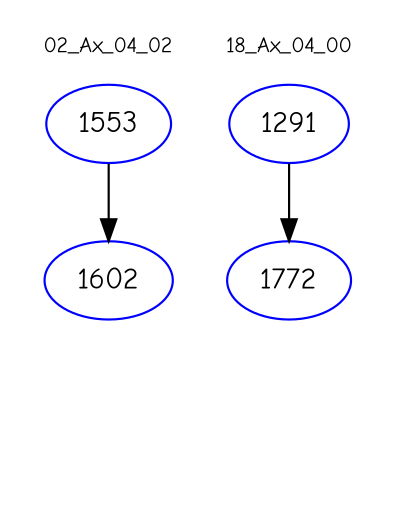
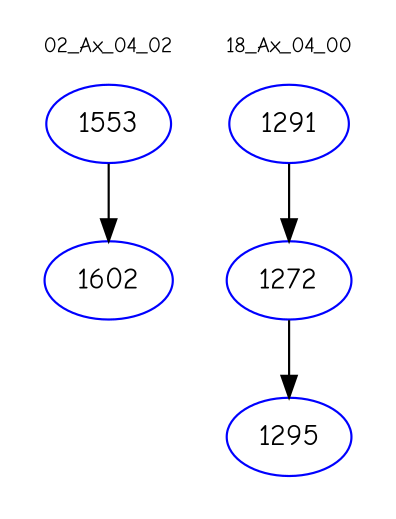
node "1772": label "1772" -> "1272"
node "1295": added
